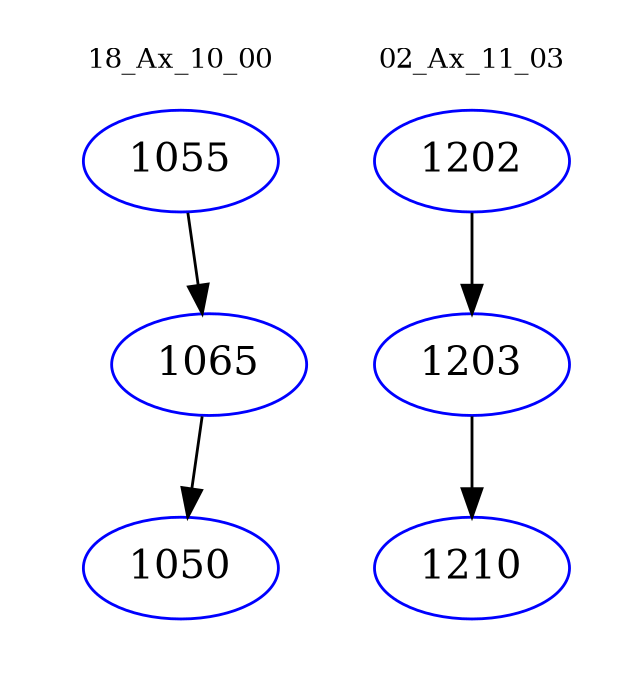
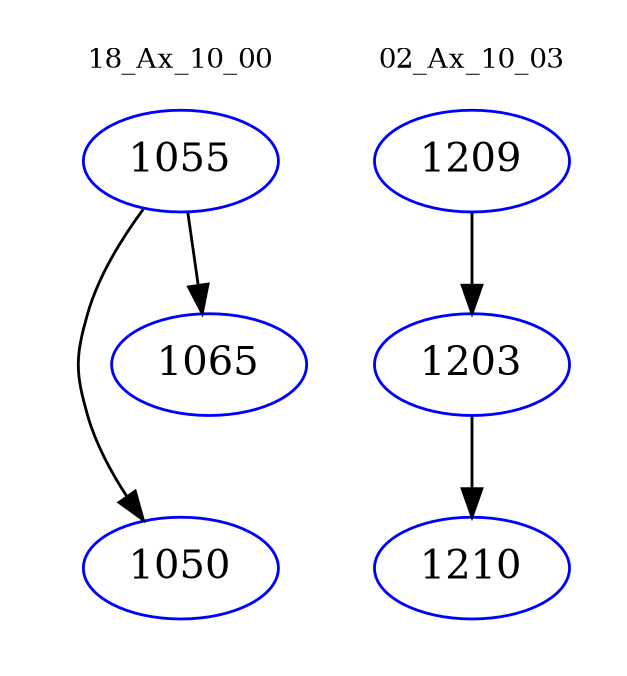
cluster "02_Ax_11_03": label "02_Ax_11_03" -> "02_Ax_10_03"
node "1202": label "1202" -> "1209"
edge "1065" -> "1050": now "1055" -> "1050"
